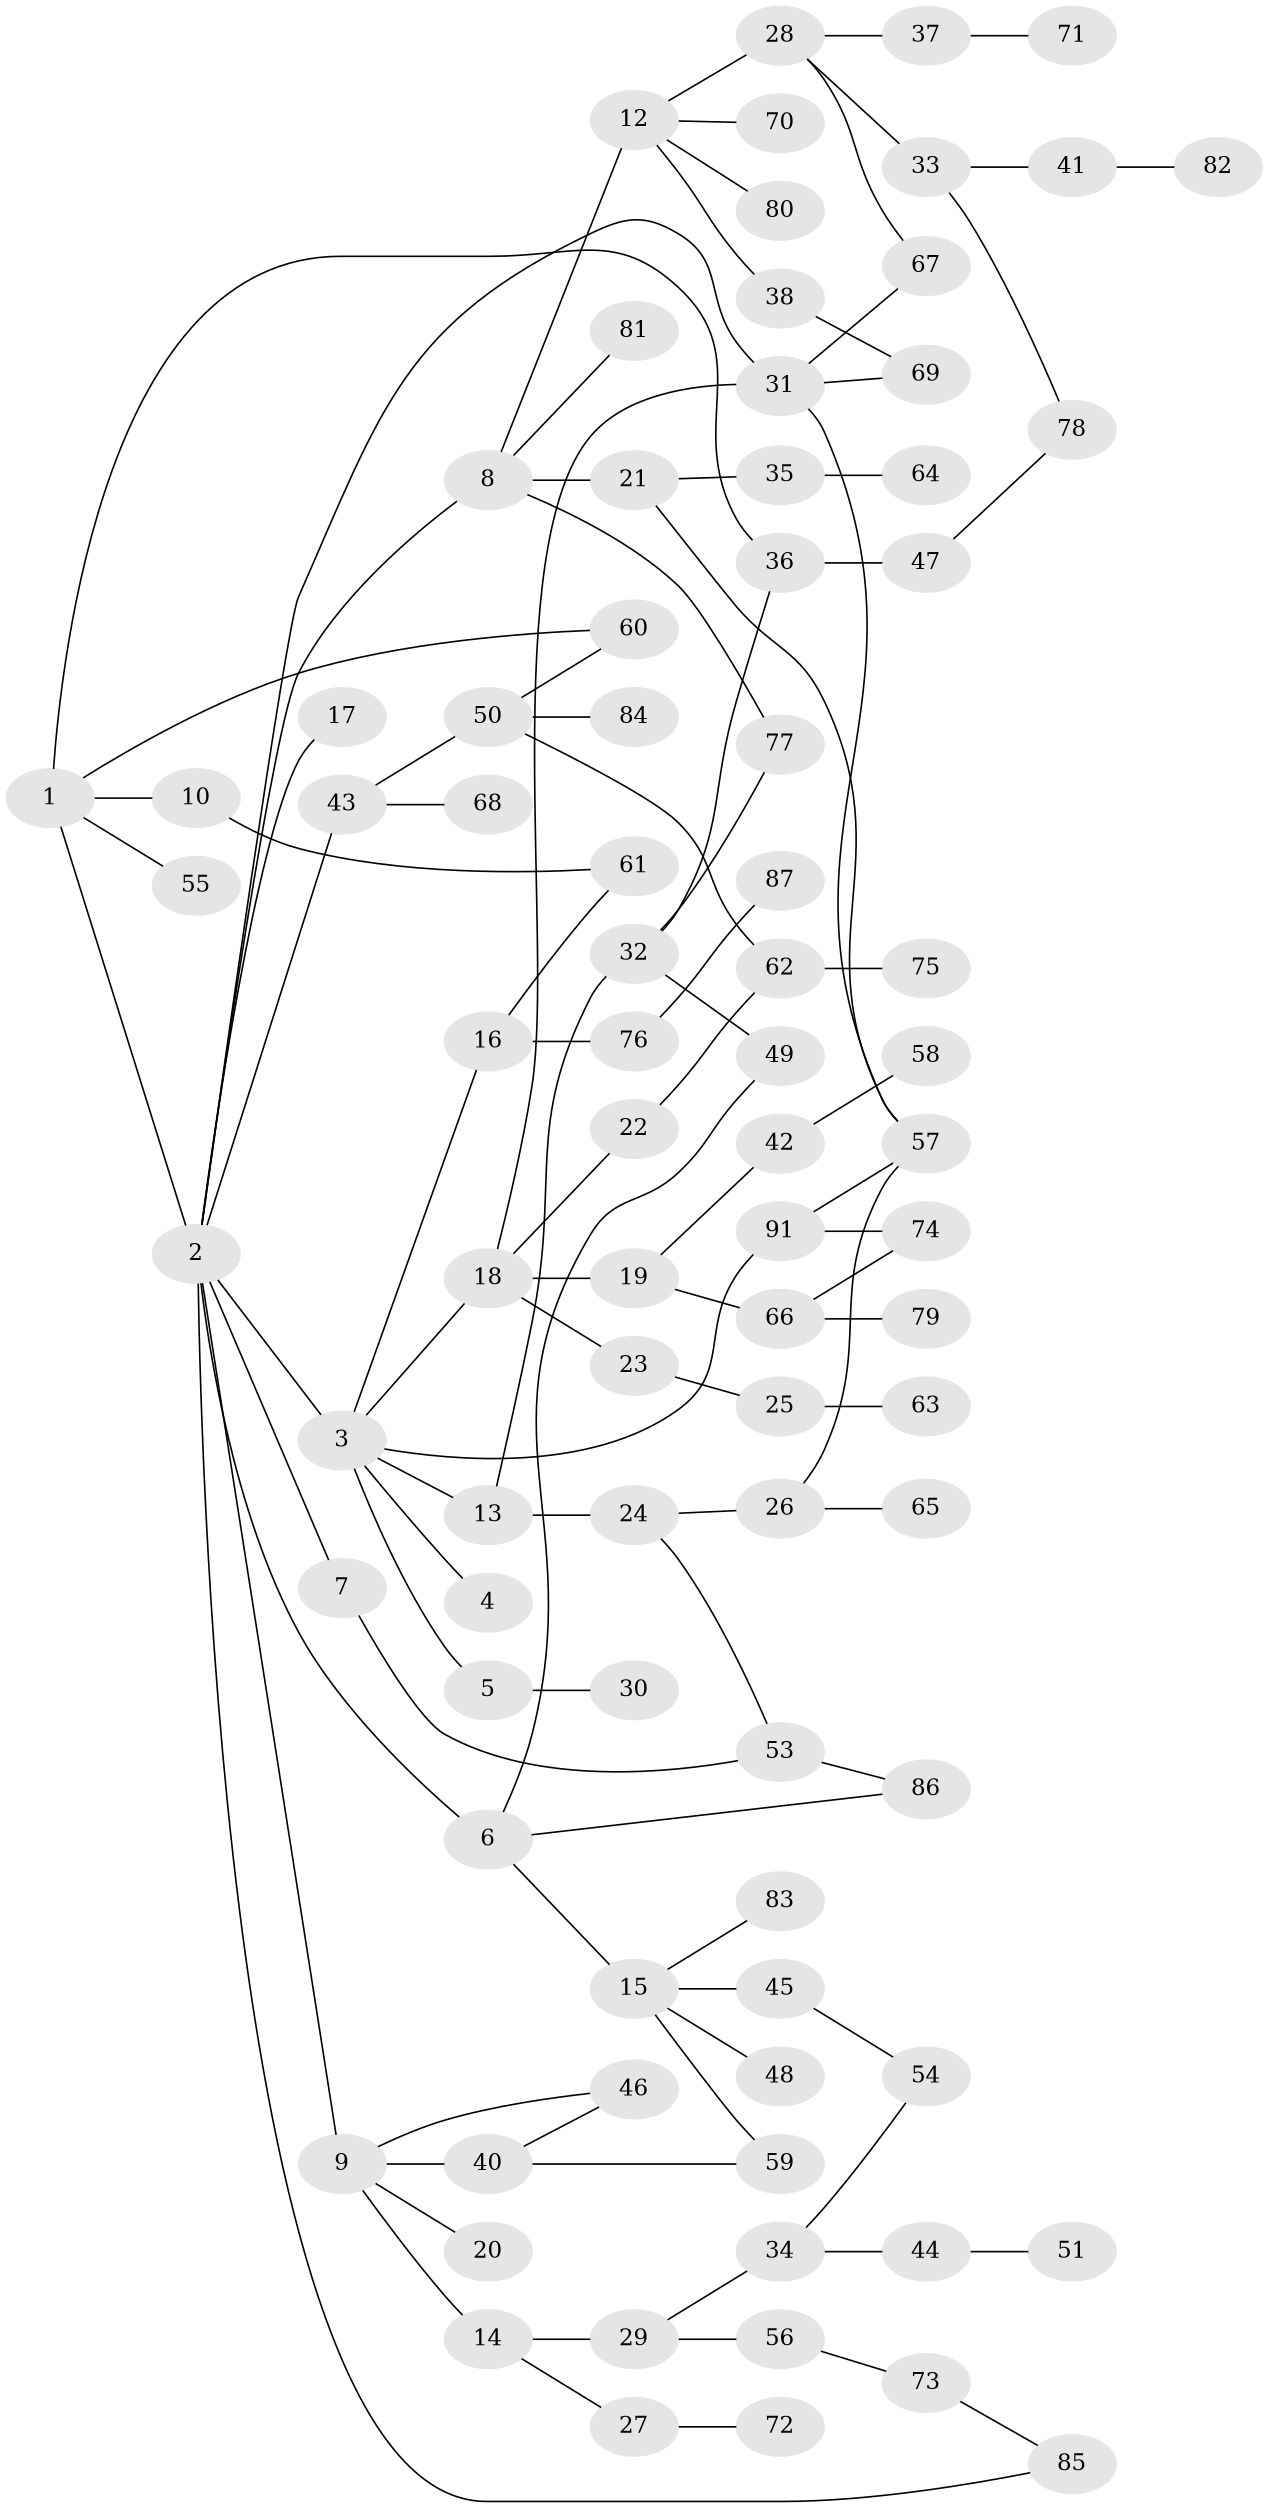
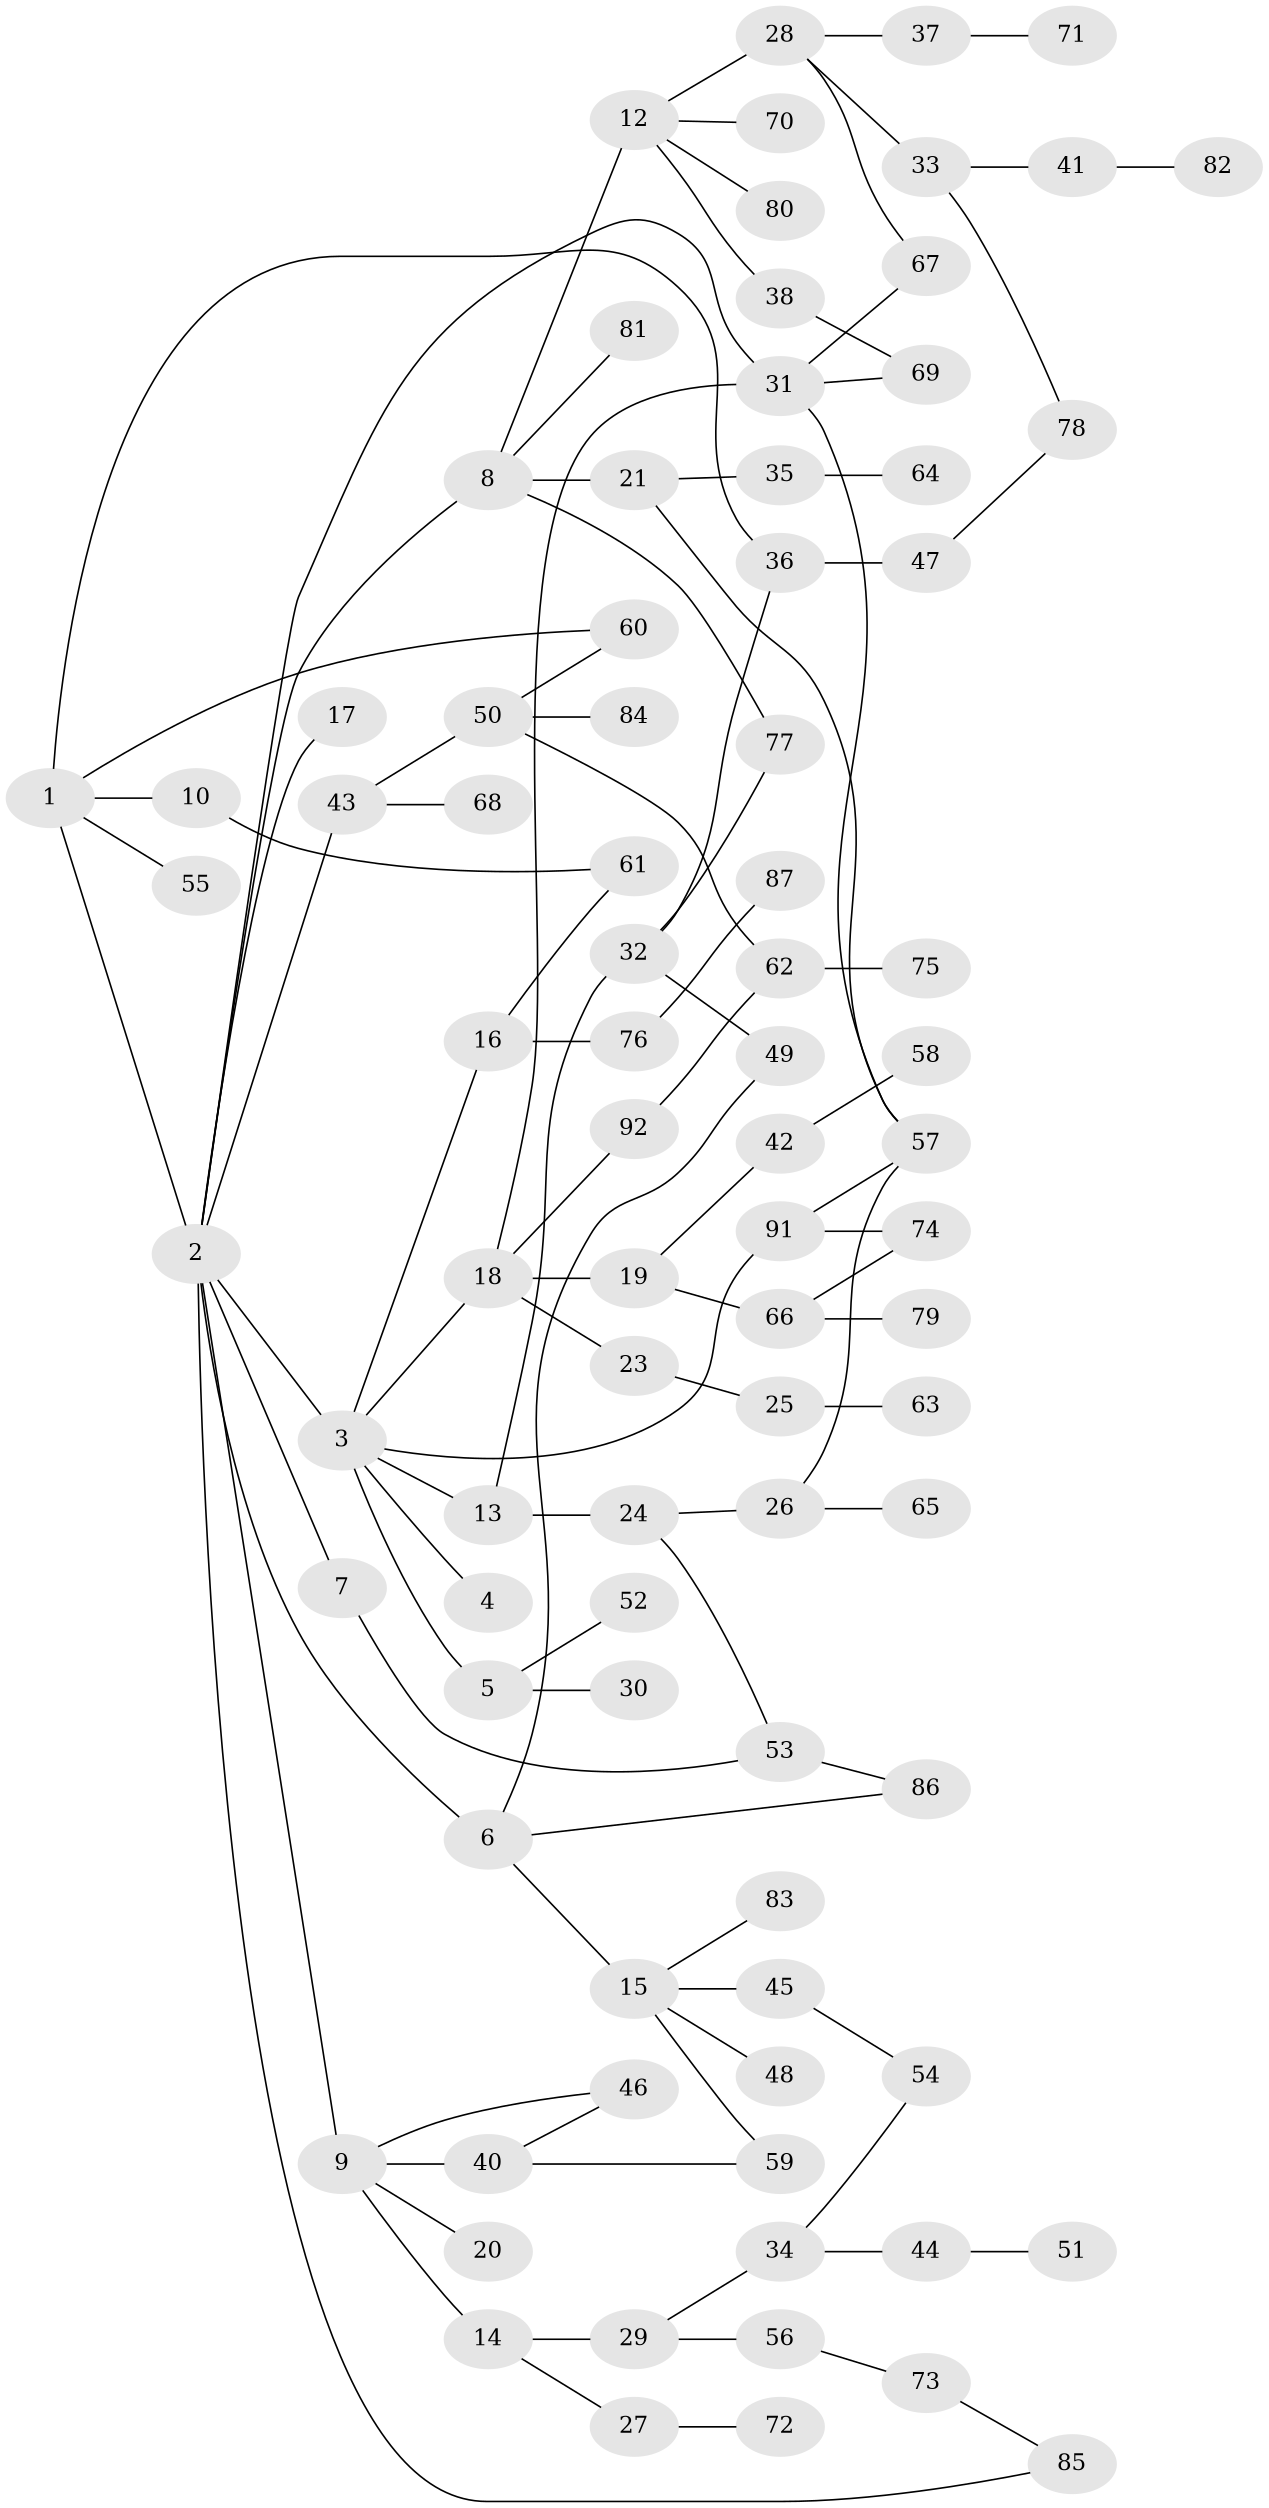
node "22": label "22" -> "92"
node "52": added
